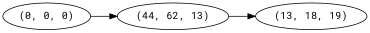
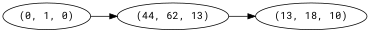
node "(0, 0, 0)": label "(0, 0, 0)" -> "(0, 1, 0)"
node "(13, 18, 19)": label "(13, 18, 19)" -> "(13, 18, 10)"
